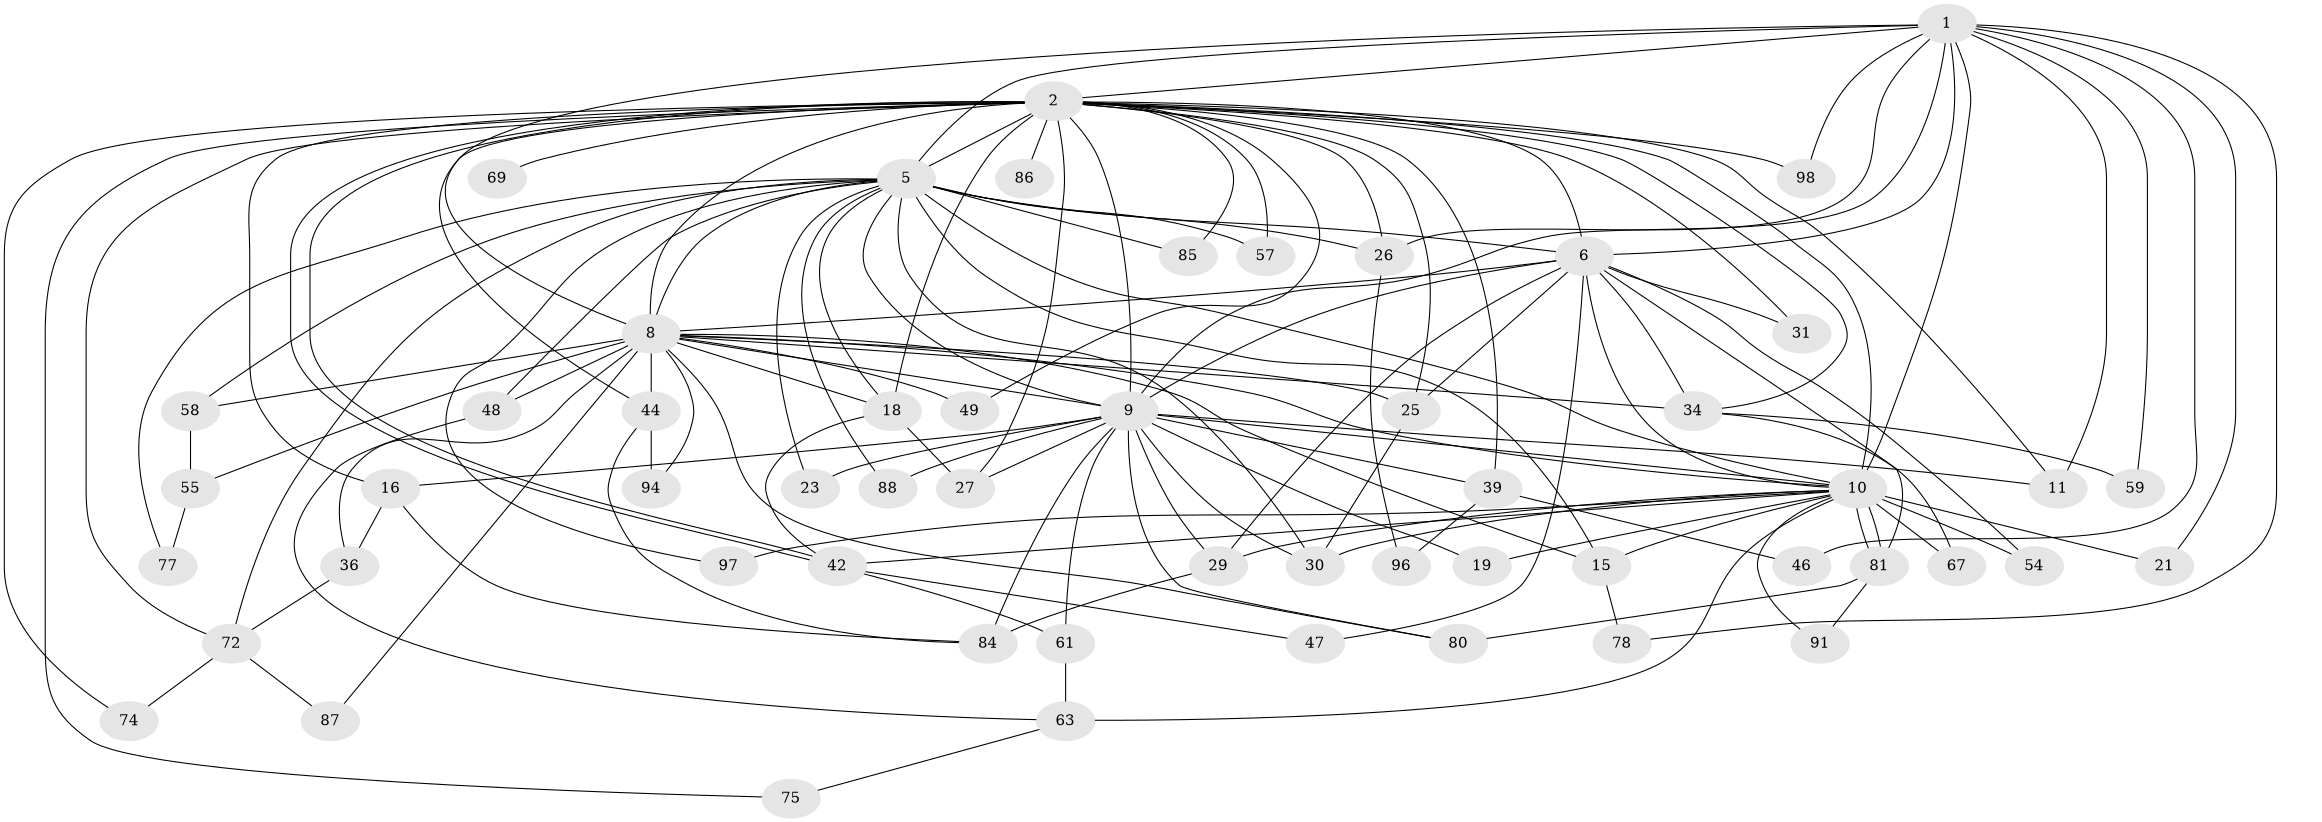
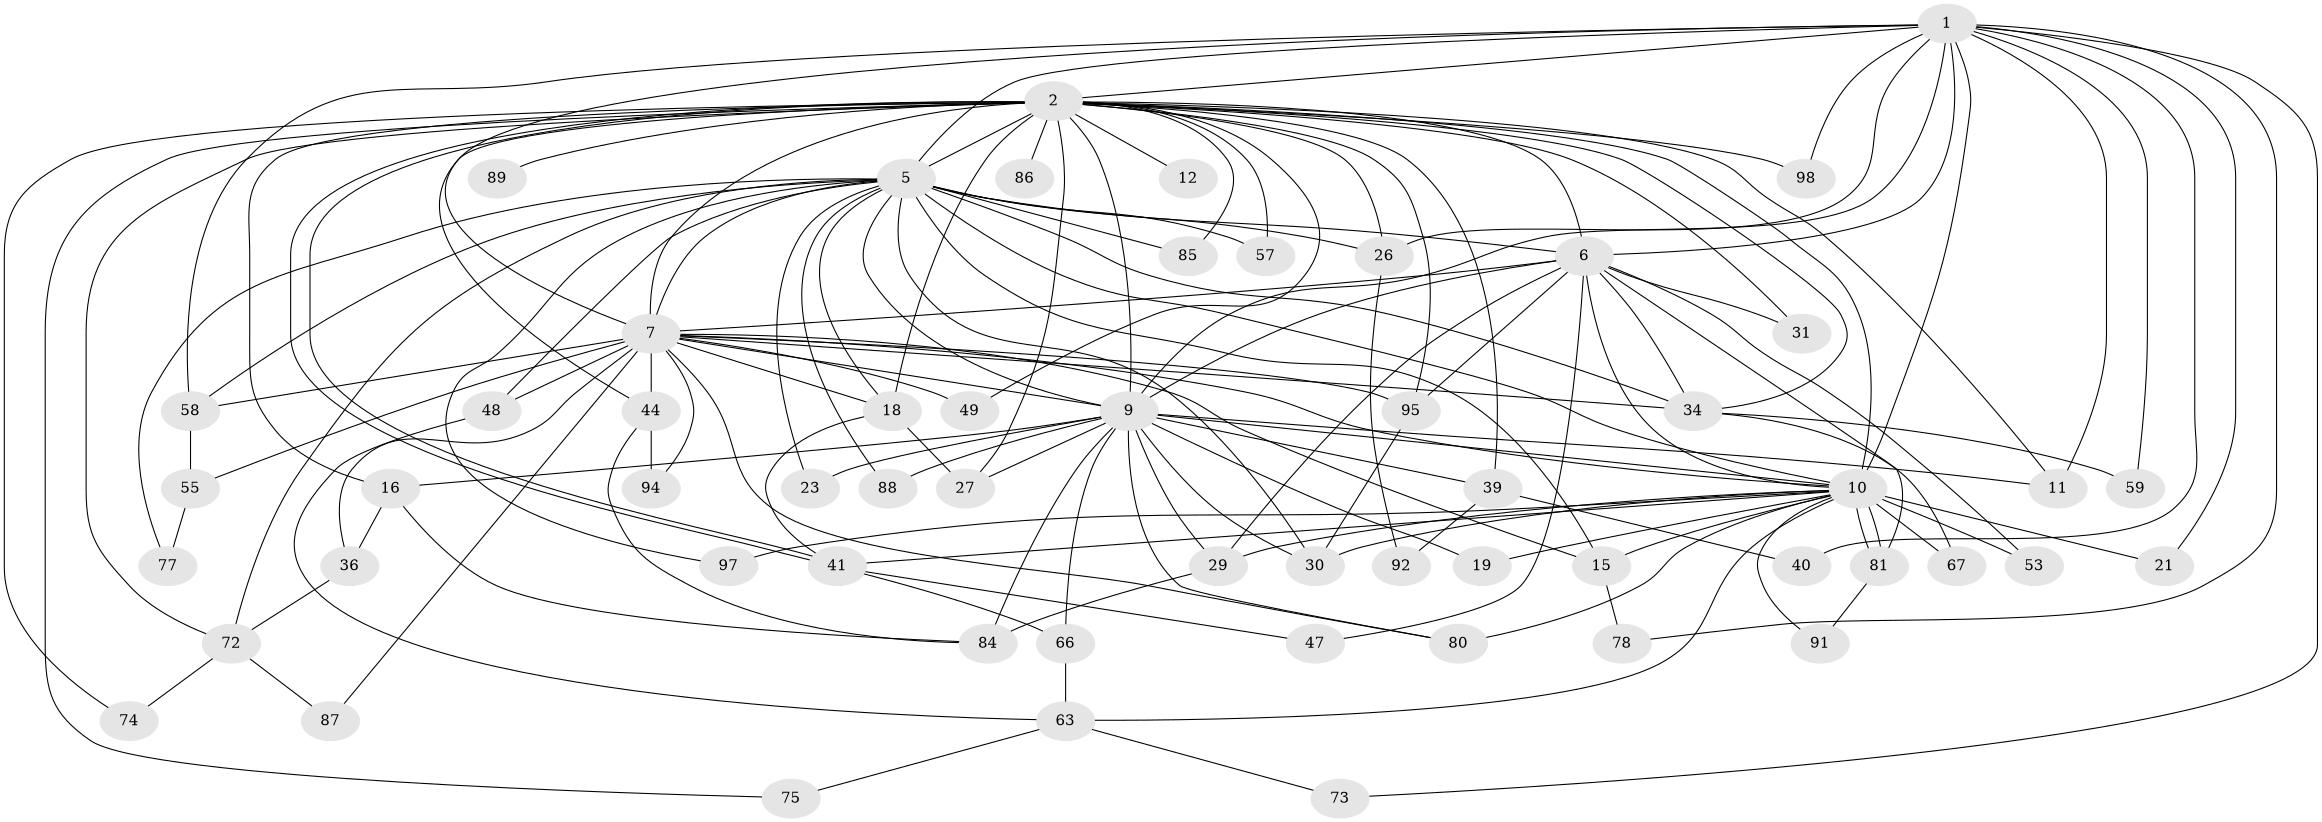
edge "1" -- "58": added
node "69": label "69" -> "89"
node "12": added
edge "5" -- "34": added
node "8": label "8" -> "7"
node "25": label "25" -> "95"
node "42": label "42" -> "41"
node "96": label "96" -> "92"
node "46": label "46" -> "40"
node "54": label "54" -> "53"
edge "81" -- "80": now "10" -- "80"
node "61": label "61" -> "66"
node "73": added
